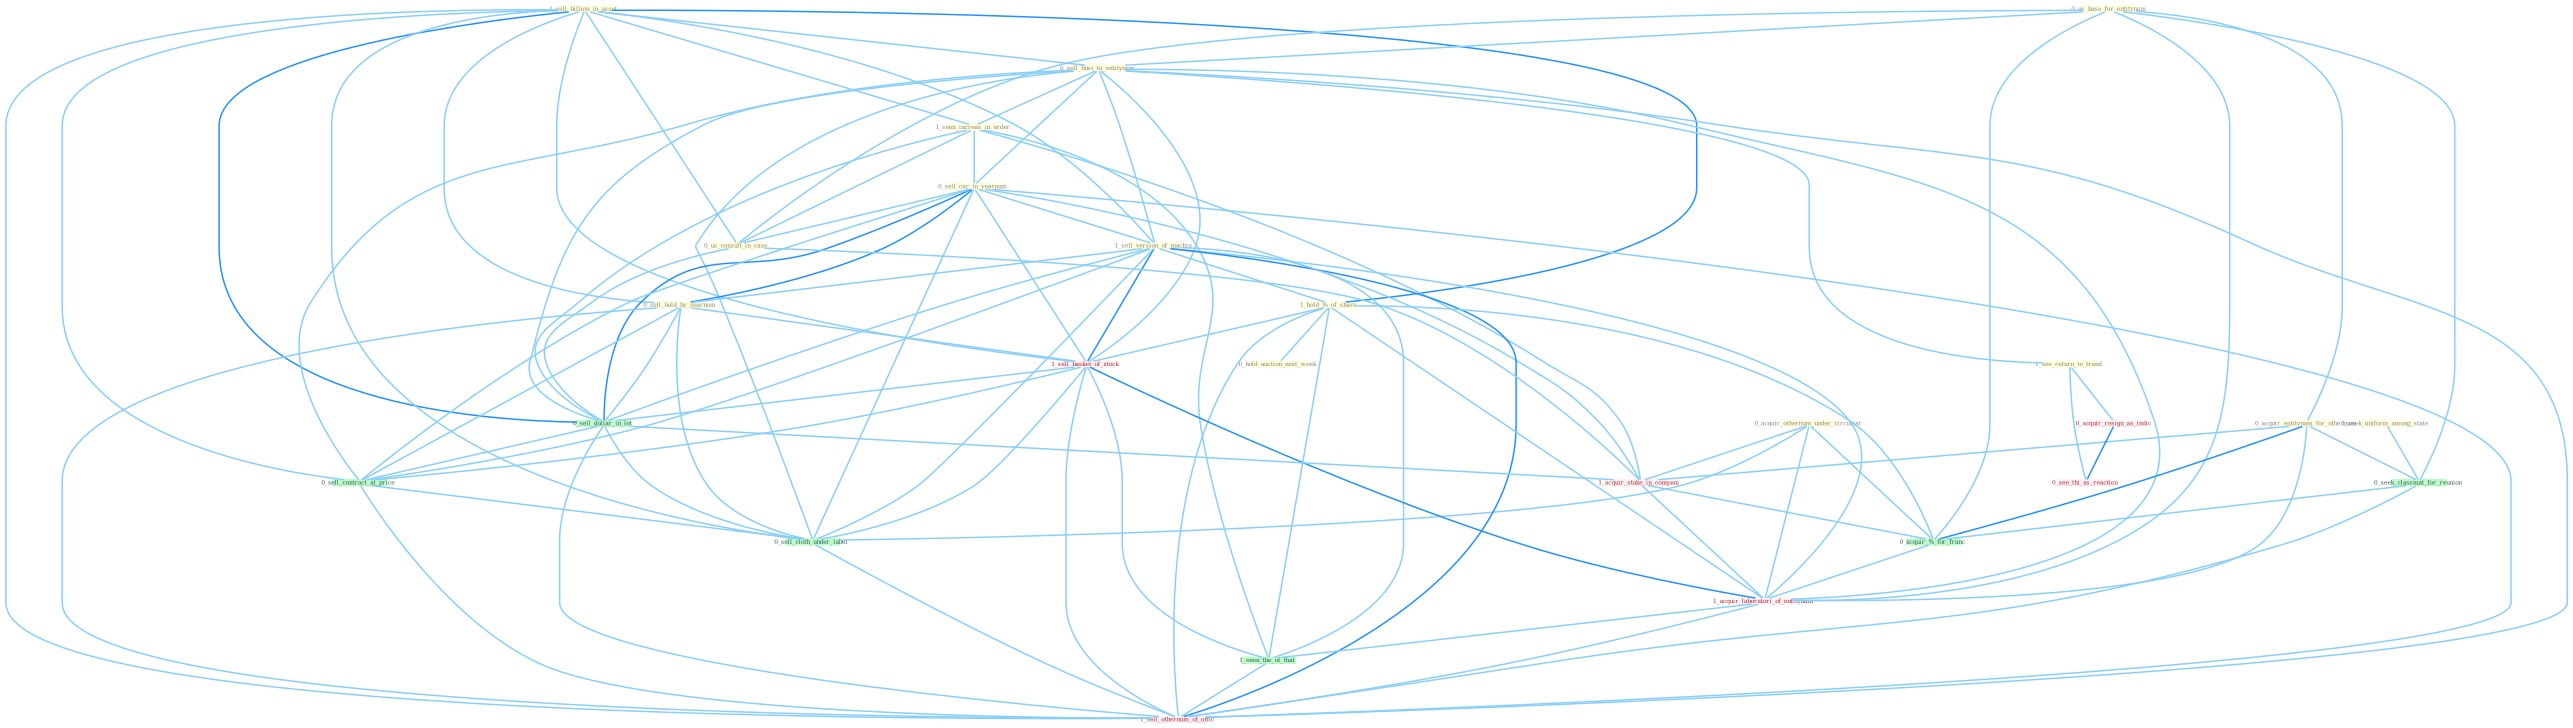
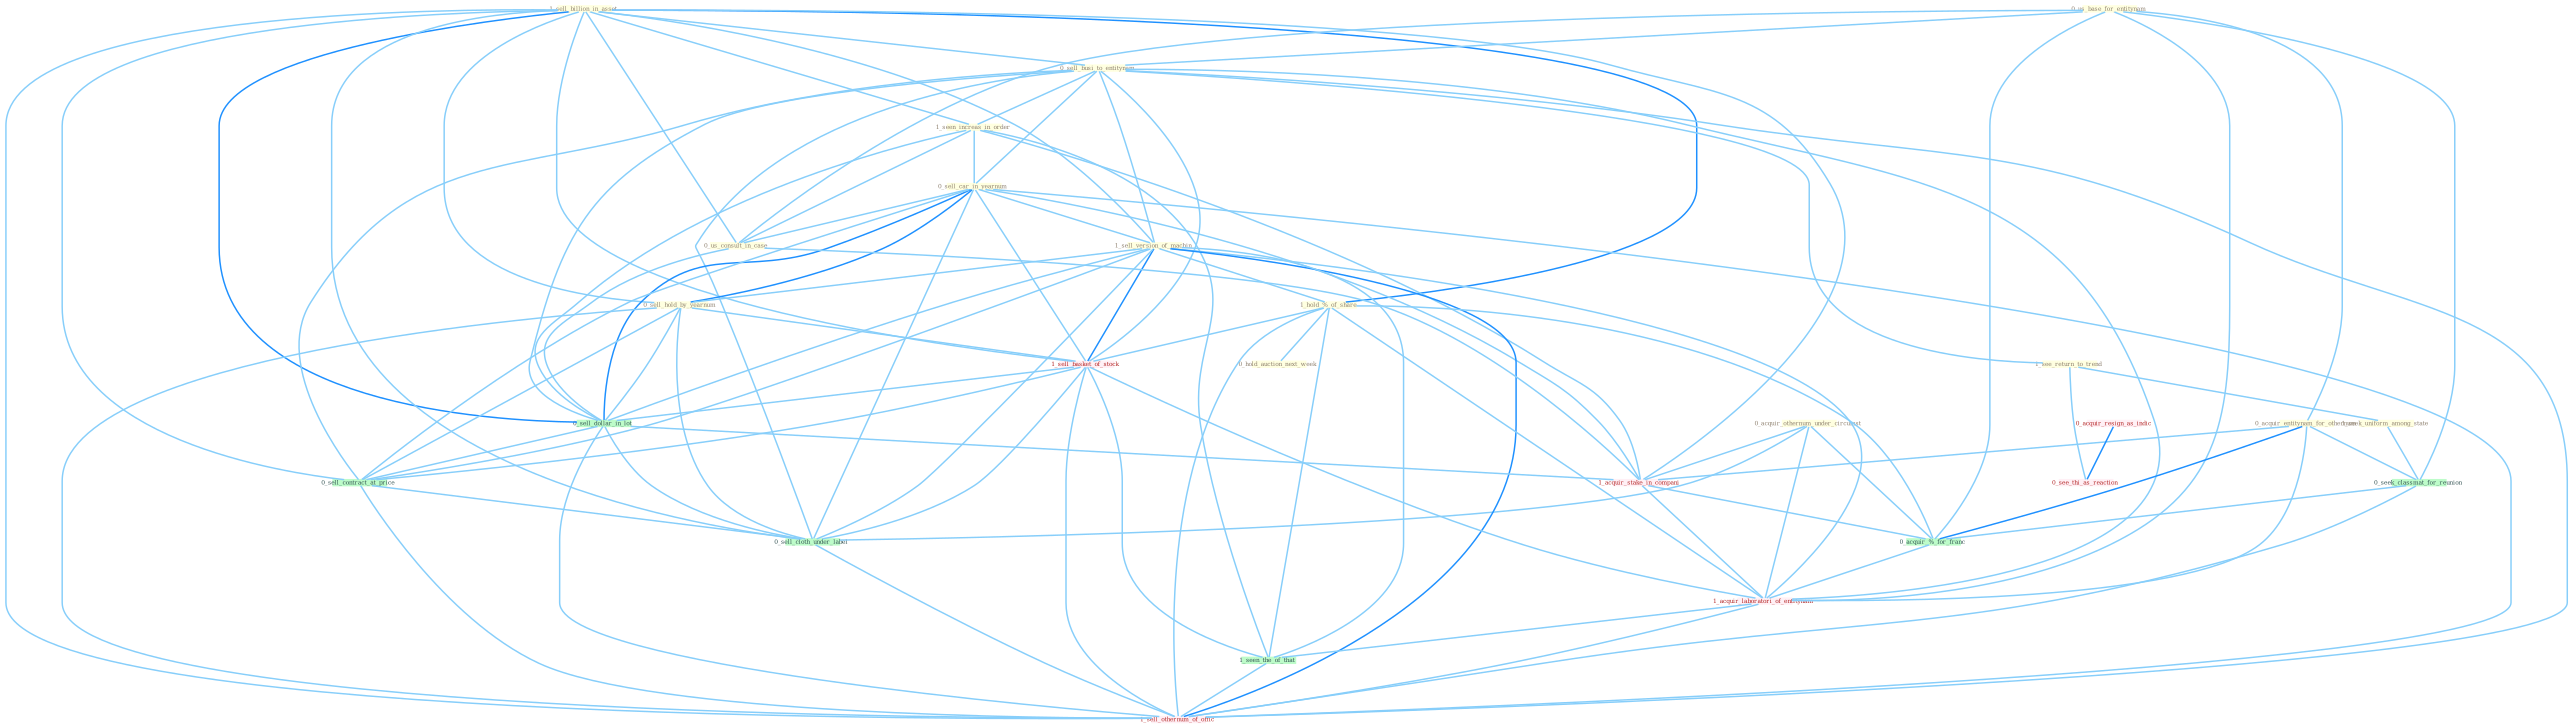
edge "1_sell_billion_in_asset" -- "1_acquir_stake_in_compani": added
edge "1_see_return_to_trend" -- "0_acquir_resign_as_indic": now "1_see_return_to_trend" -- "1_seek_uniform_among_state"
edge "1_sell_basket_of_stock" -- "1_acquir_laboratori_of_entitynam": color #1e90ff -> #87cefa
